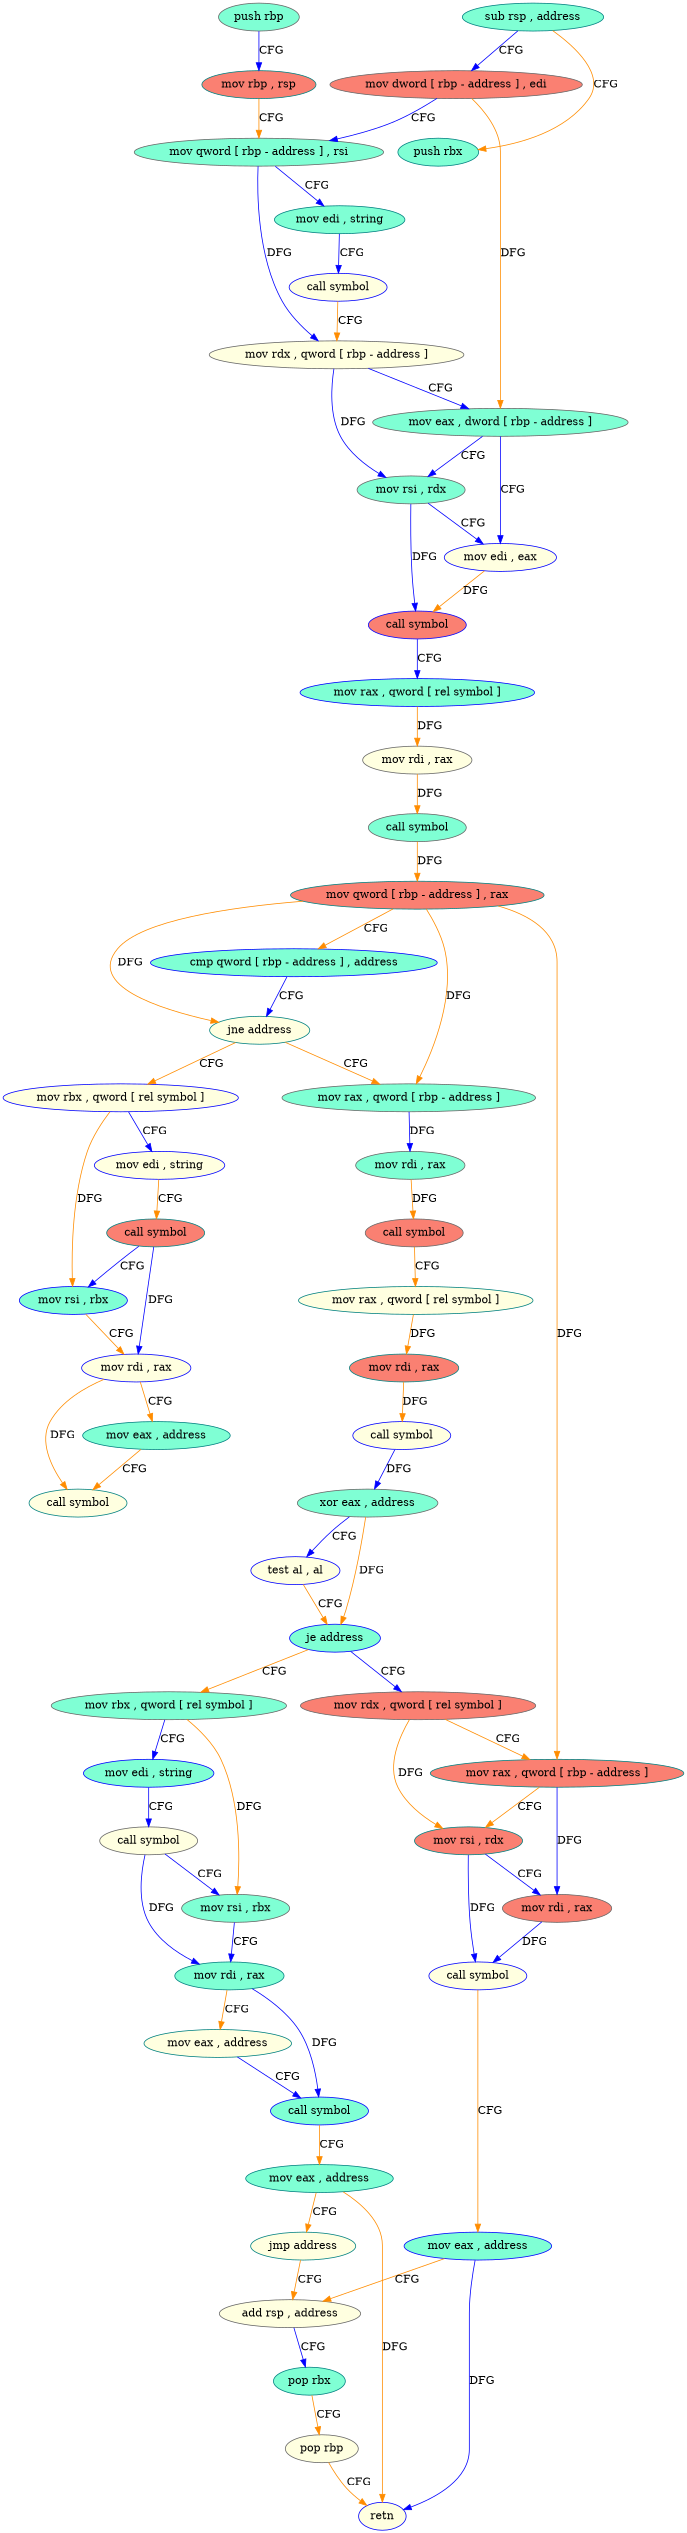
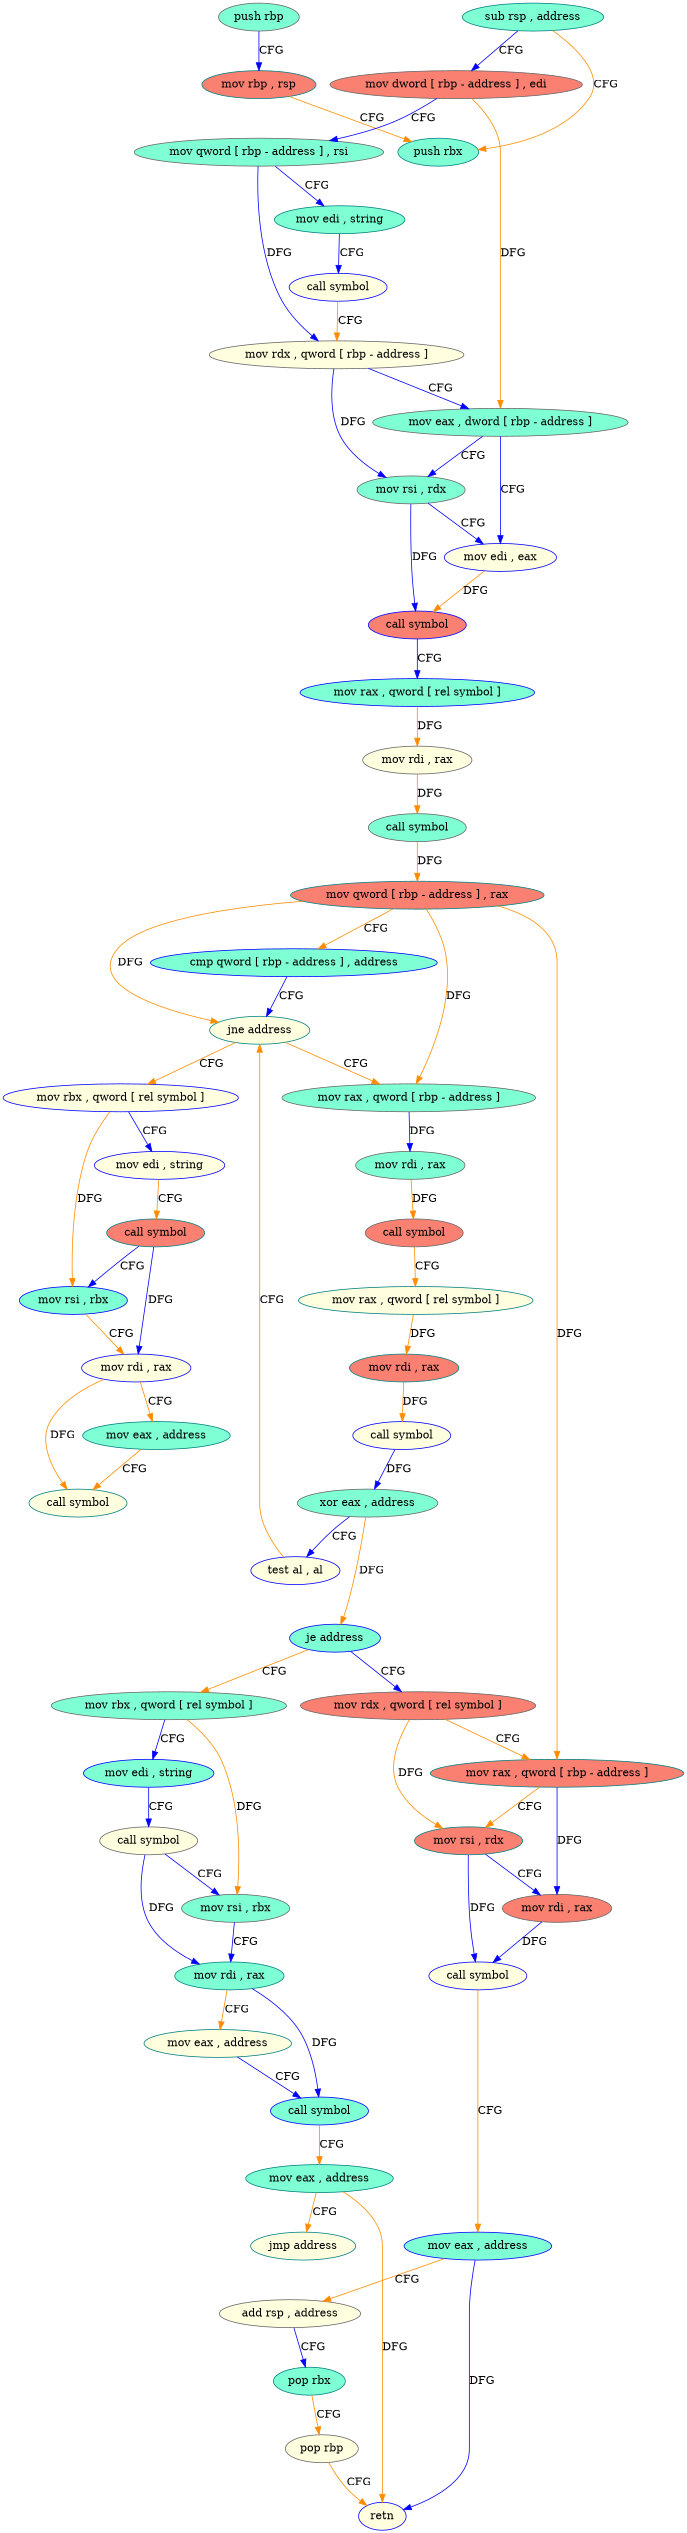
edge "mov rbp , rsp" -> "mov qword [ rbp - address ] , rsi": now "mov rbp , rsp" -> "push rbx"
edge "test al , al" -> "je address": now "test al , al" -> "jne address"
edge "jmp address" -> "add rsp , address": removed, label "CFG"
